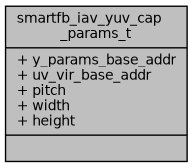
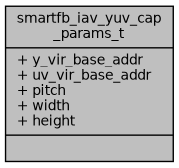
node "smartfb_iav_yuv_cap": text "+ y_params_base_addr" -> "+ y_vir_base_addr"
